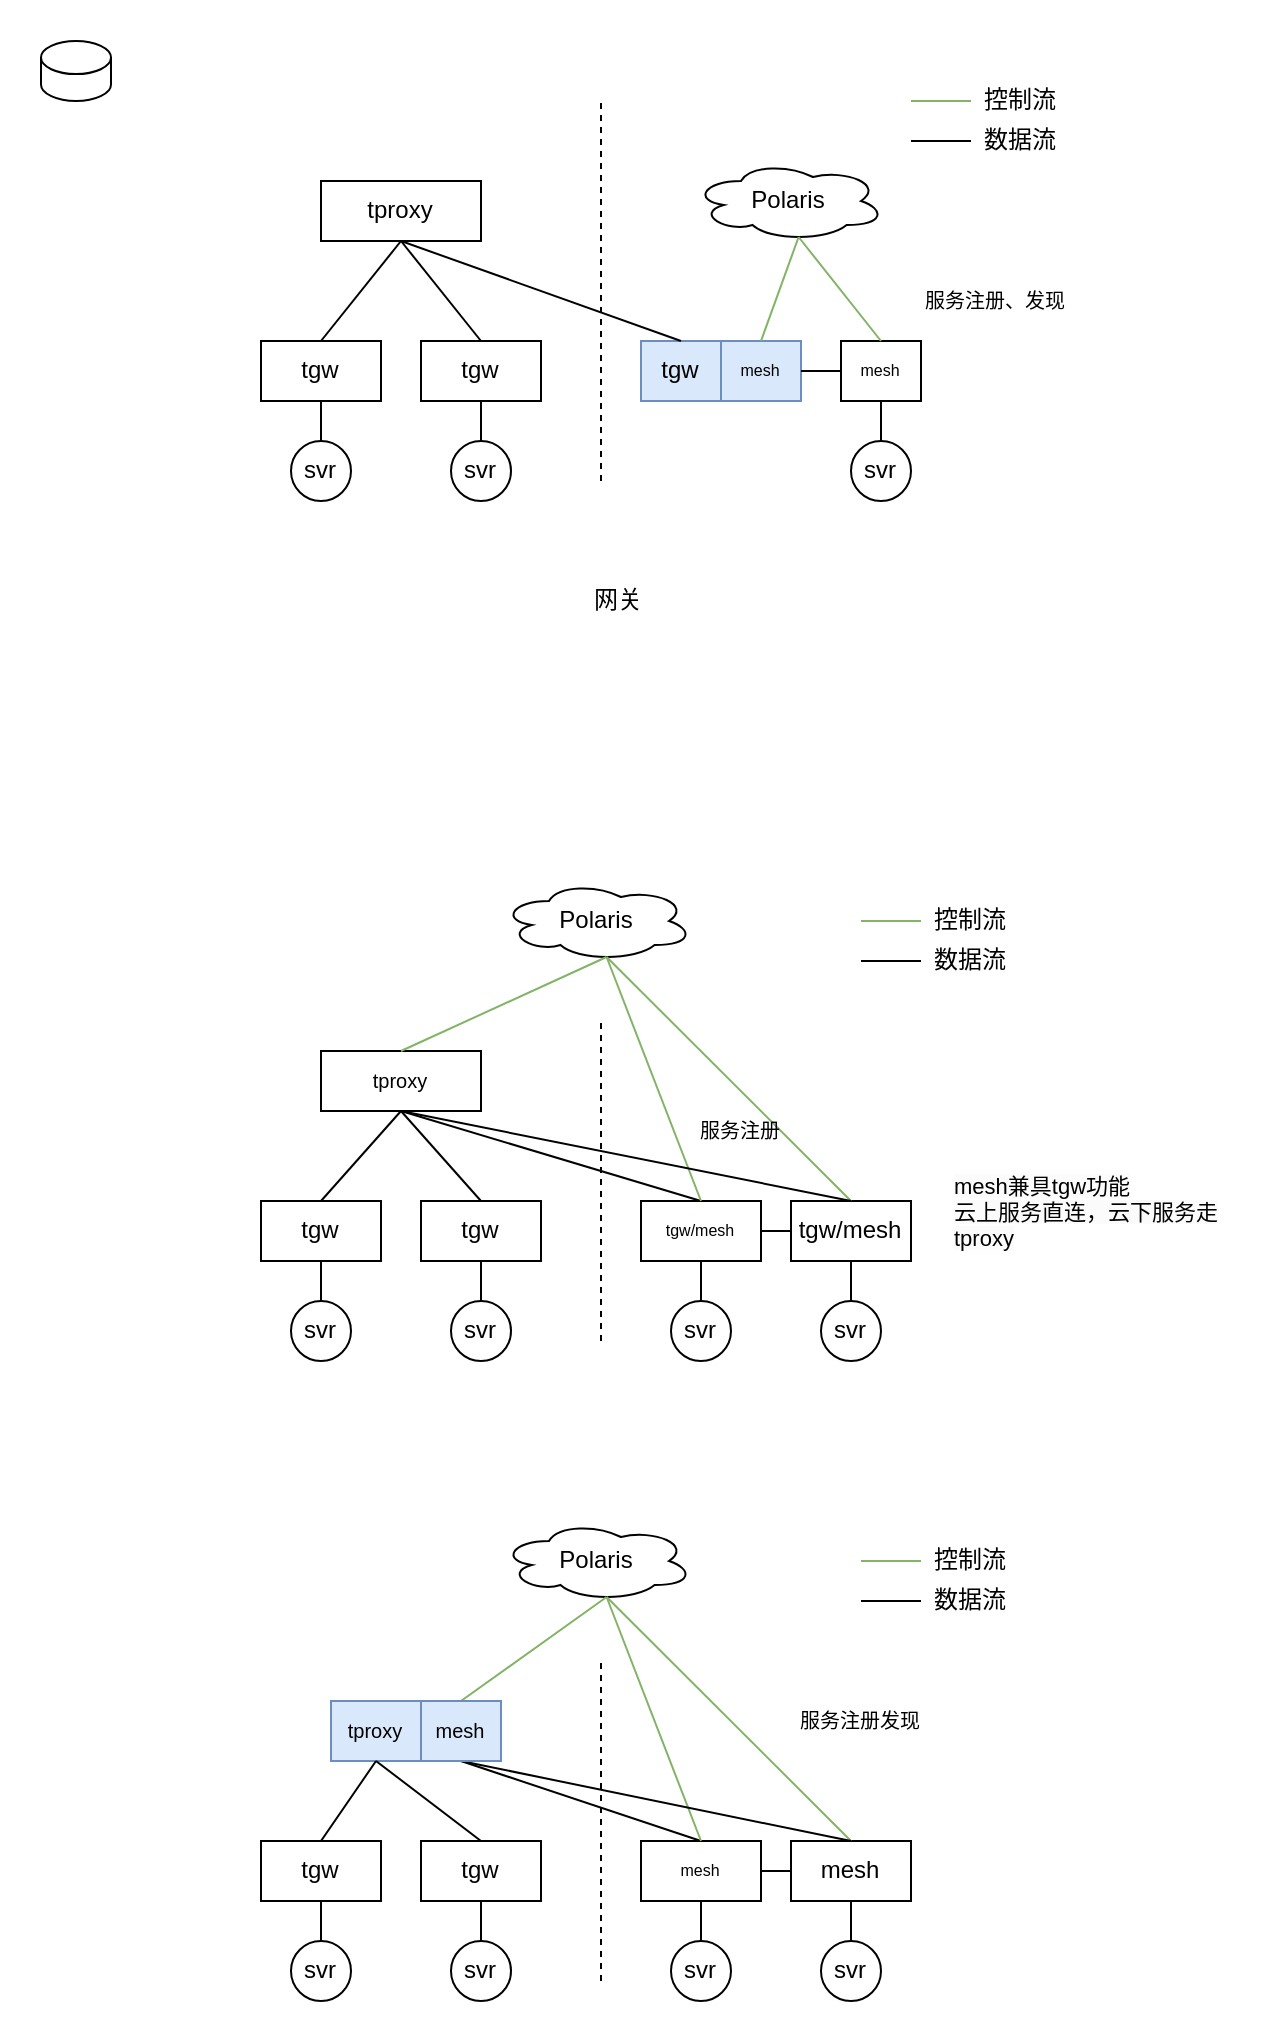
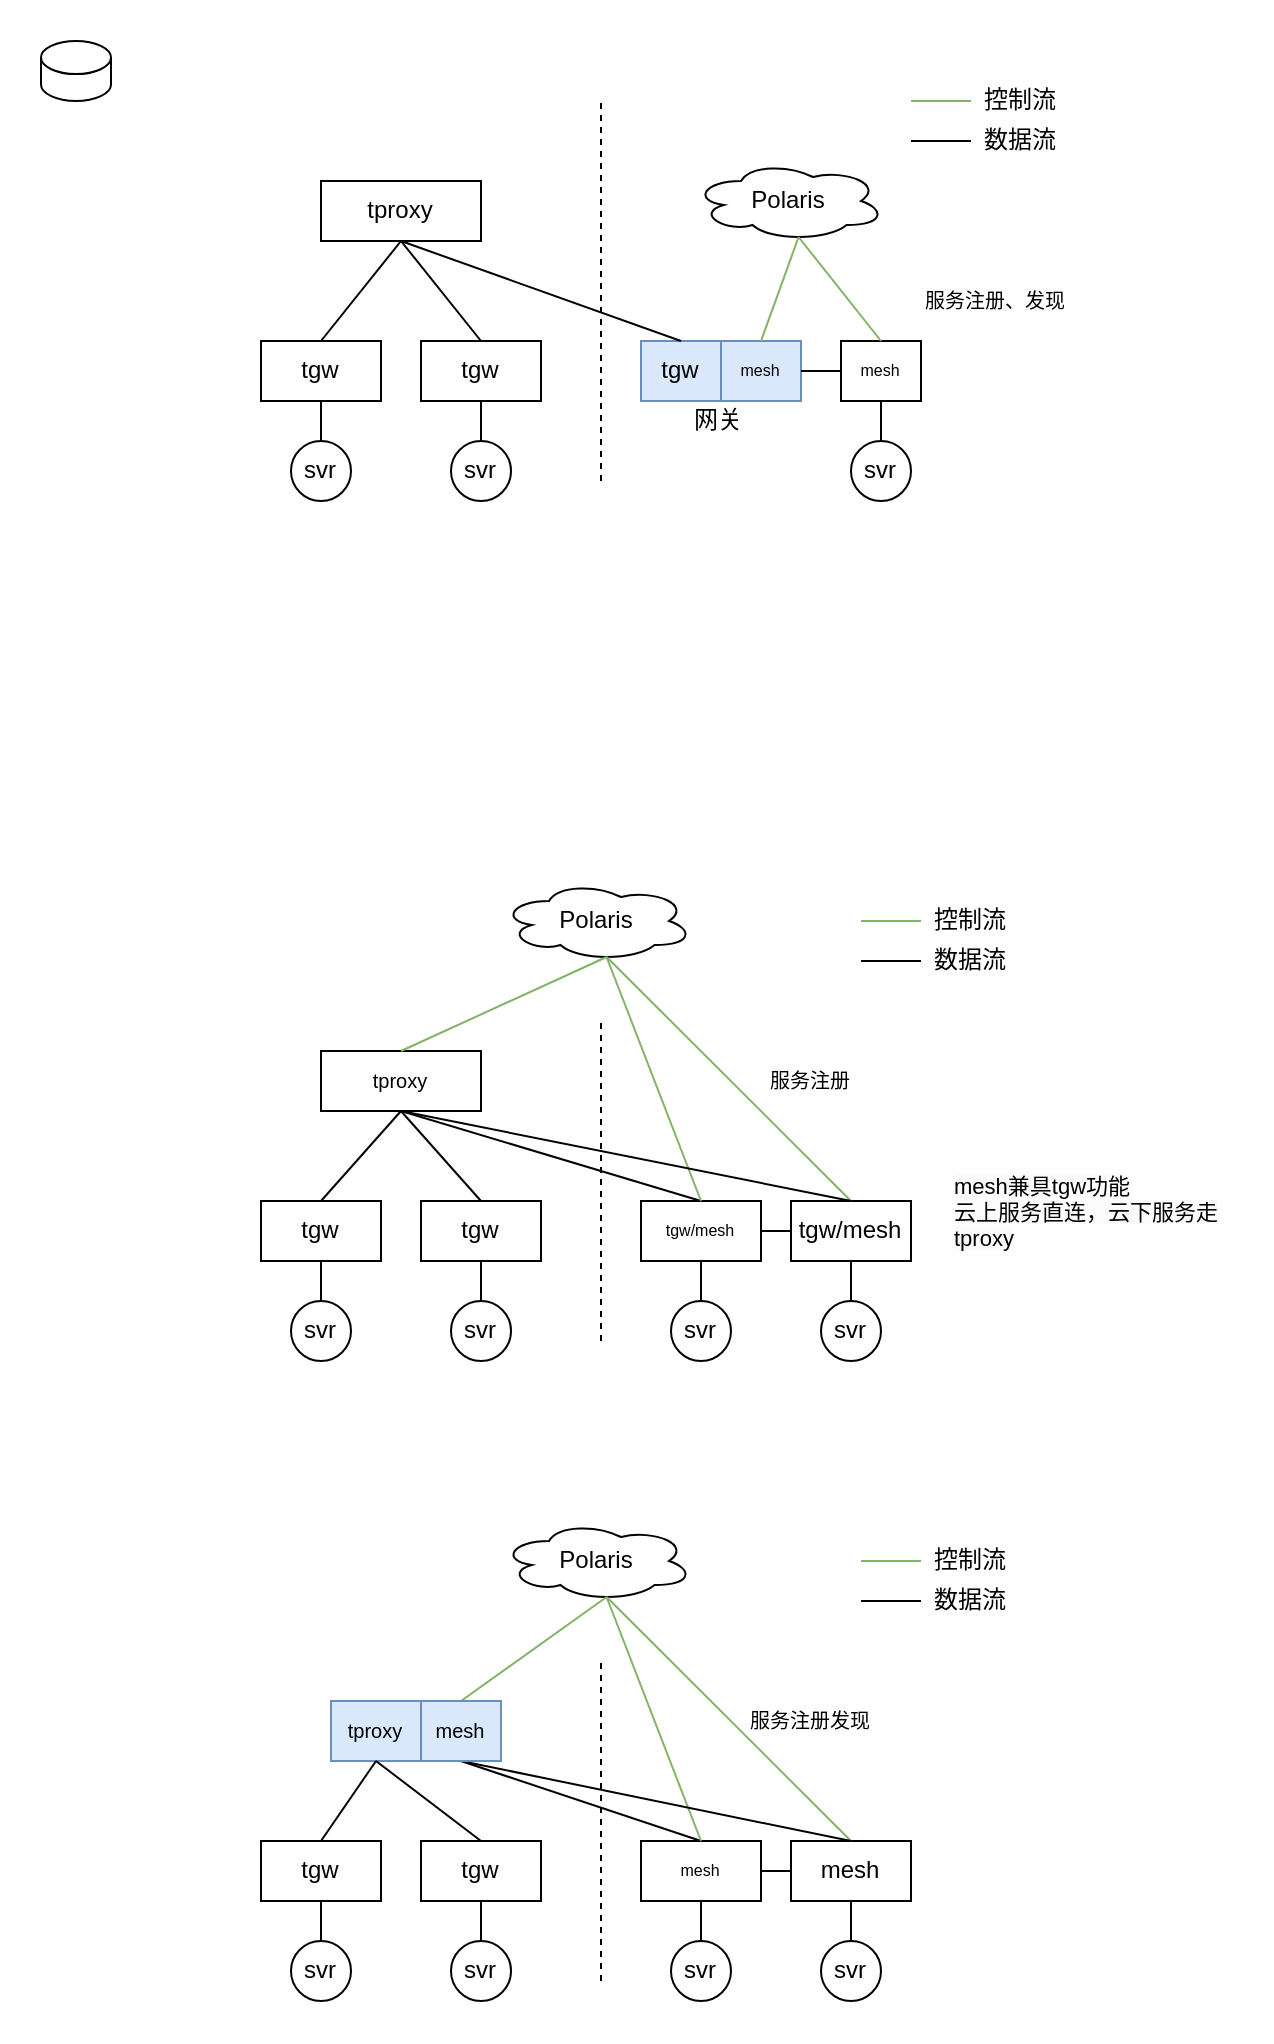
node "网关": moved (619, 601) -> (719, 421)
node "服务注册": moved (741, 1131) -> (811, 1081)
node "服务注册发现": moved (861, 1721) -> (811, 1721)
